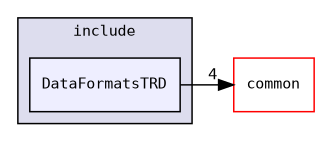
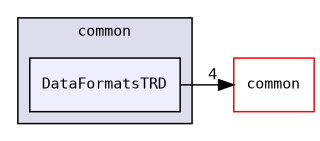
cluster "include": label "include" -> "common"
